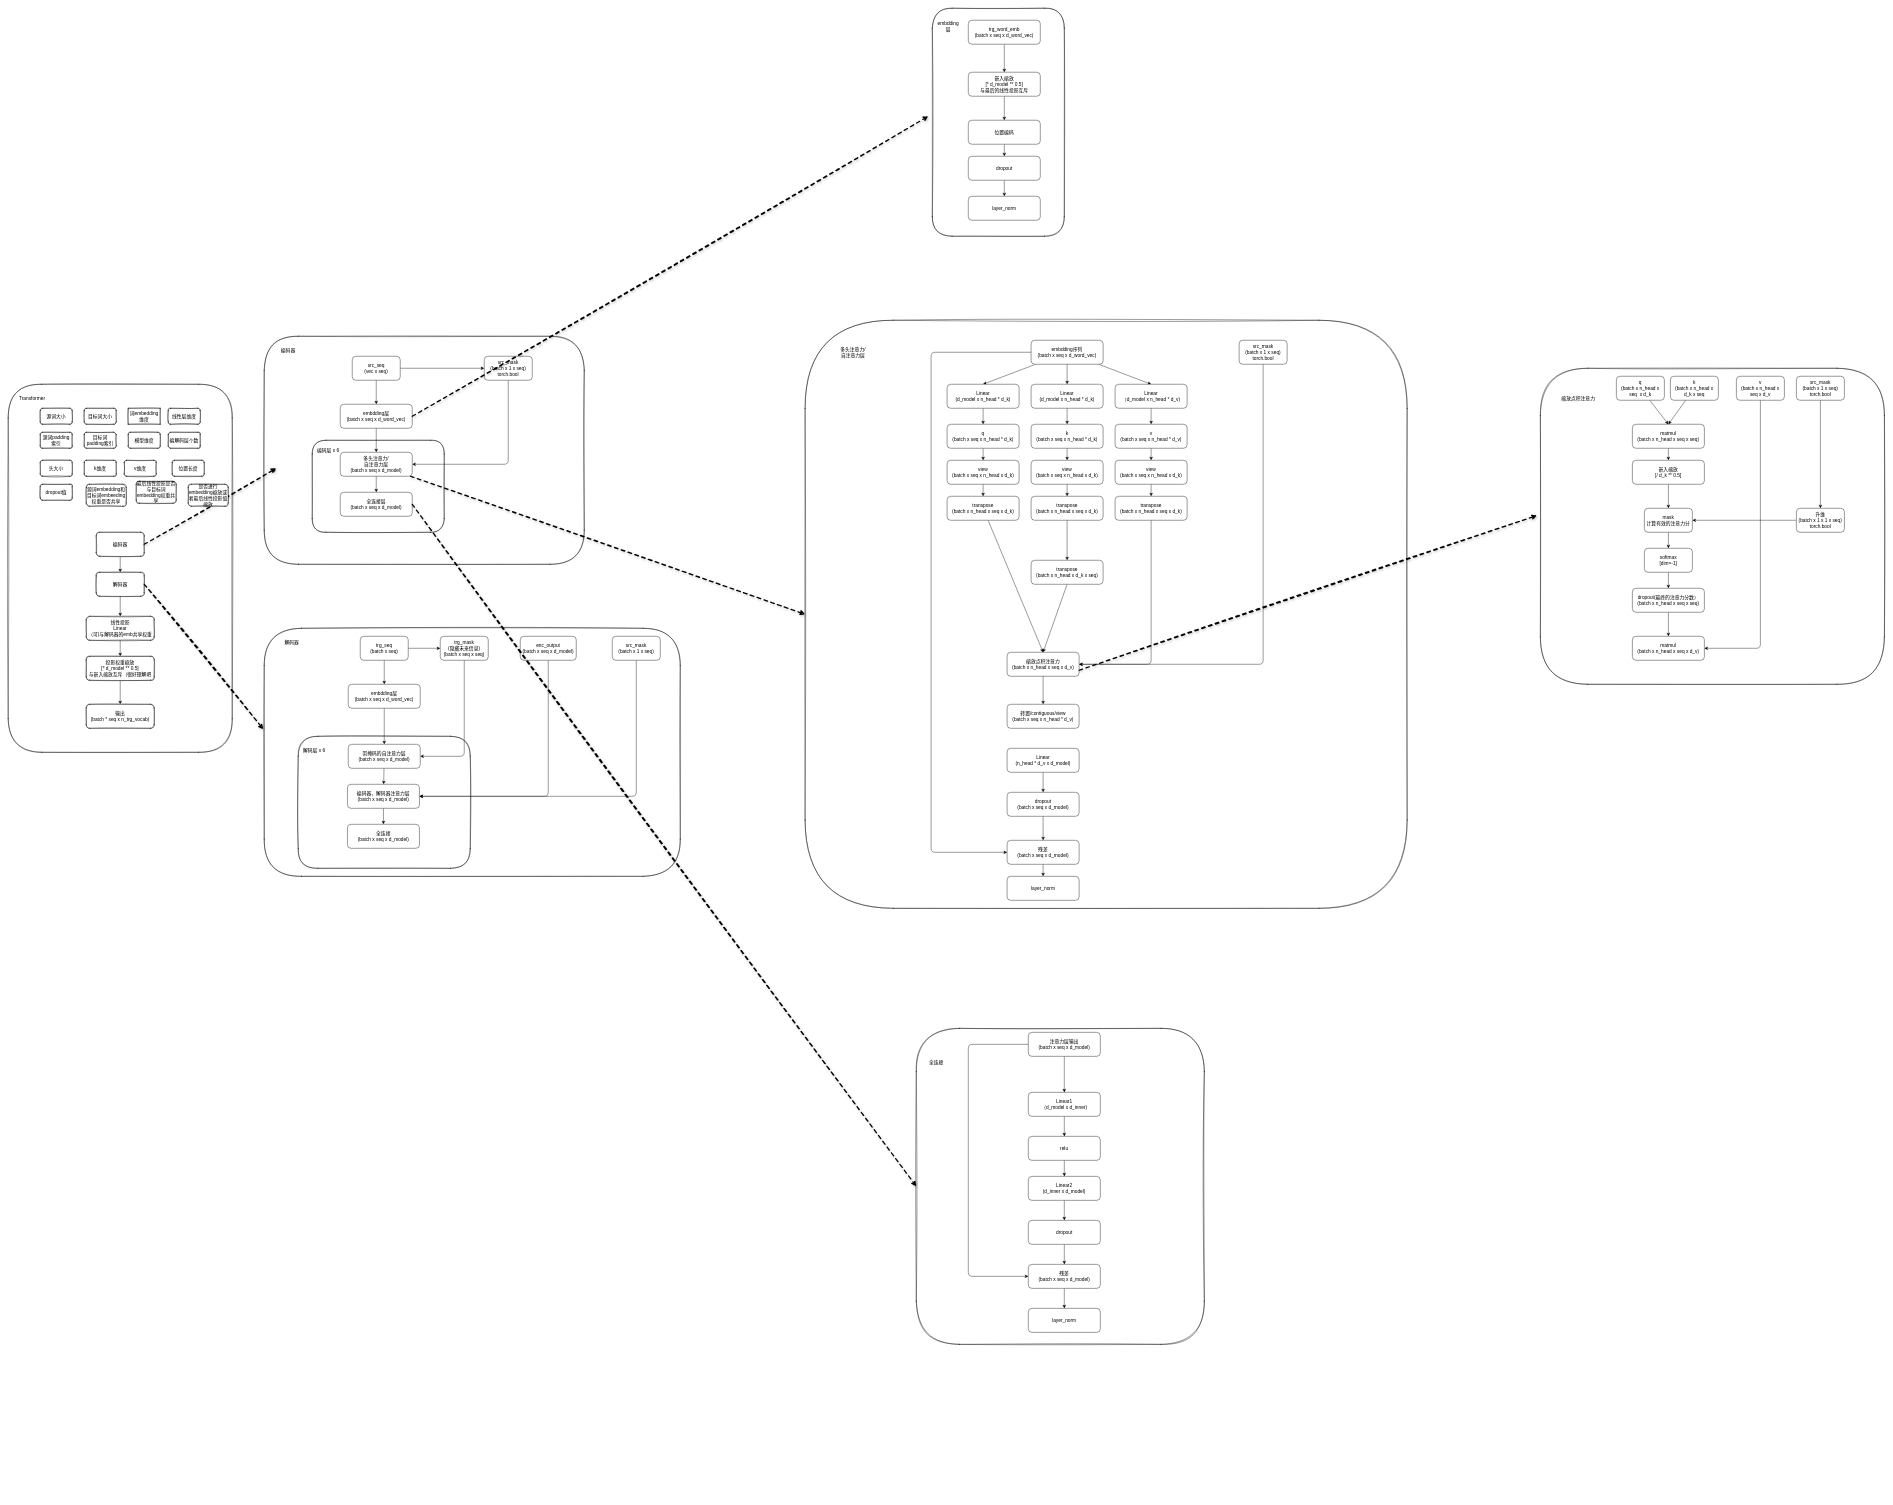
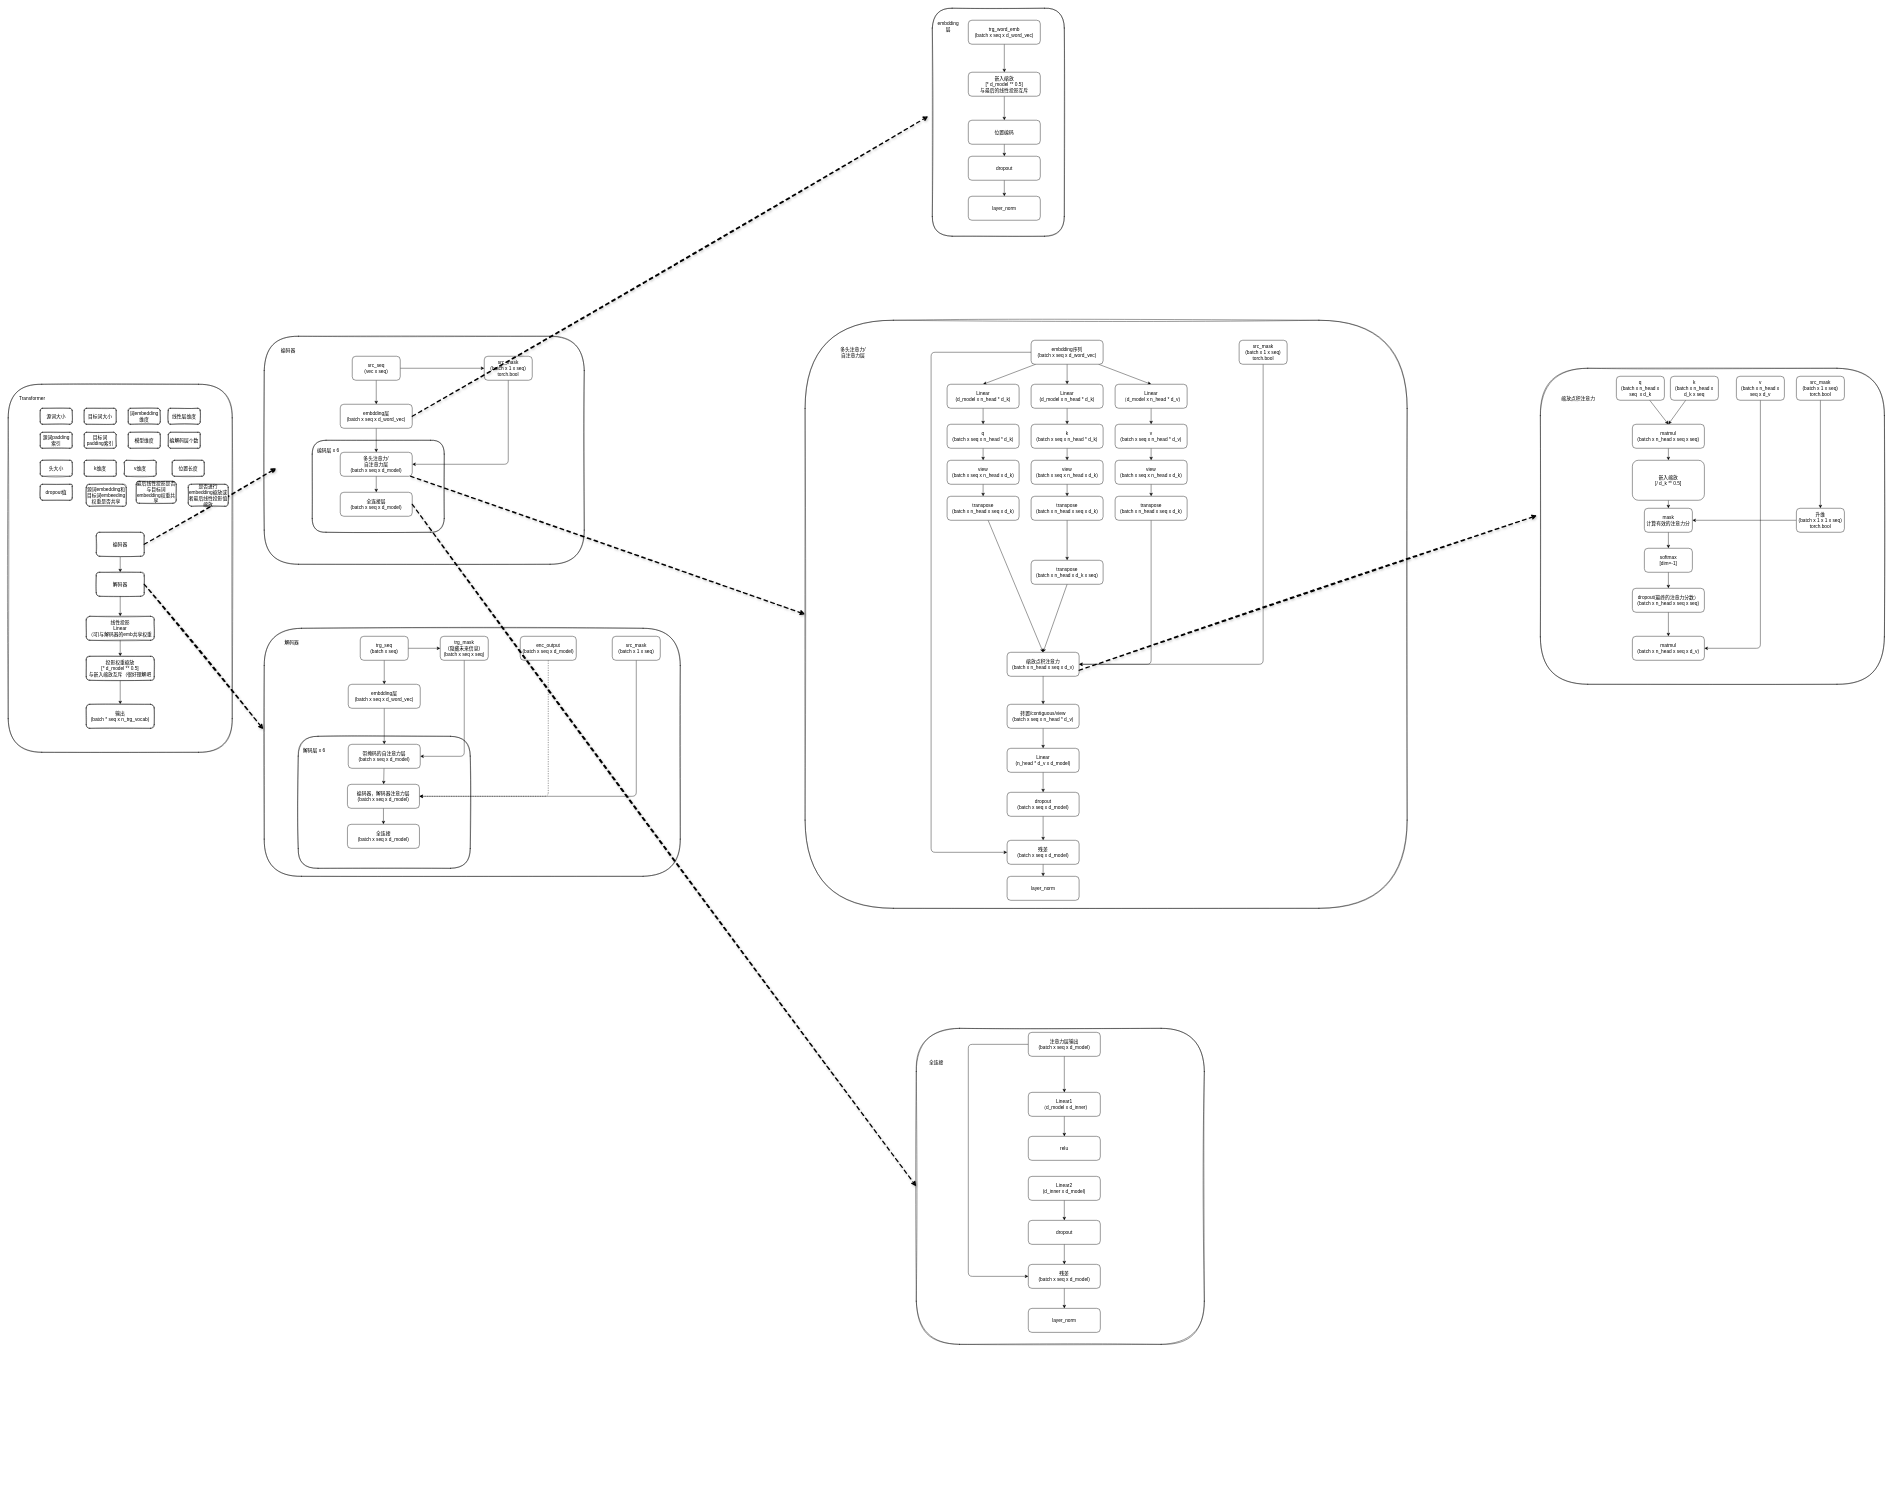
node "词embedding维度": shape rectangle -> rounded rectangle
node "嵌入缩放 [/ d_k ** 0.5]": size 72x24 -> 72x40
edge "enc_output (batch x seq x d_model)" -> "编码器，解码器注意力层 (batch x seq x d_model)": style solid -> dashed
edge "转置/contiguous/view (batch x seq x n_head * d_v)" -> "Linear (n_head * d_v x d_model)": added
edge "relu" -> "Linear2 (d_inner x d_model)": removed
